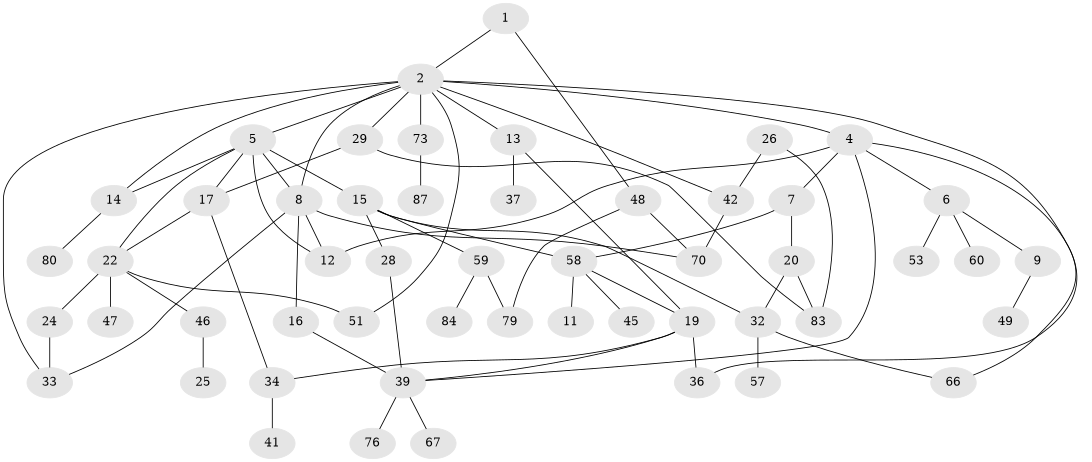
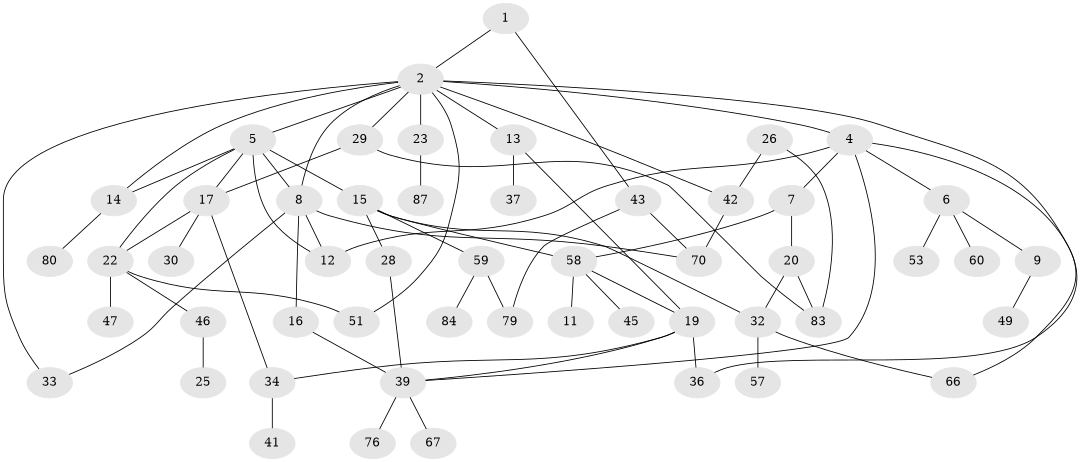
node "73": label "73" -> "23"
node "48": label "48" -> "43"
node "30": added
node "24": removed
